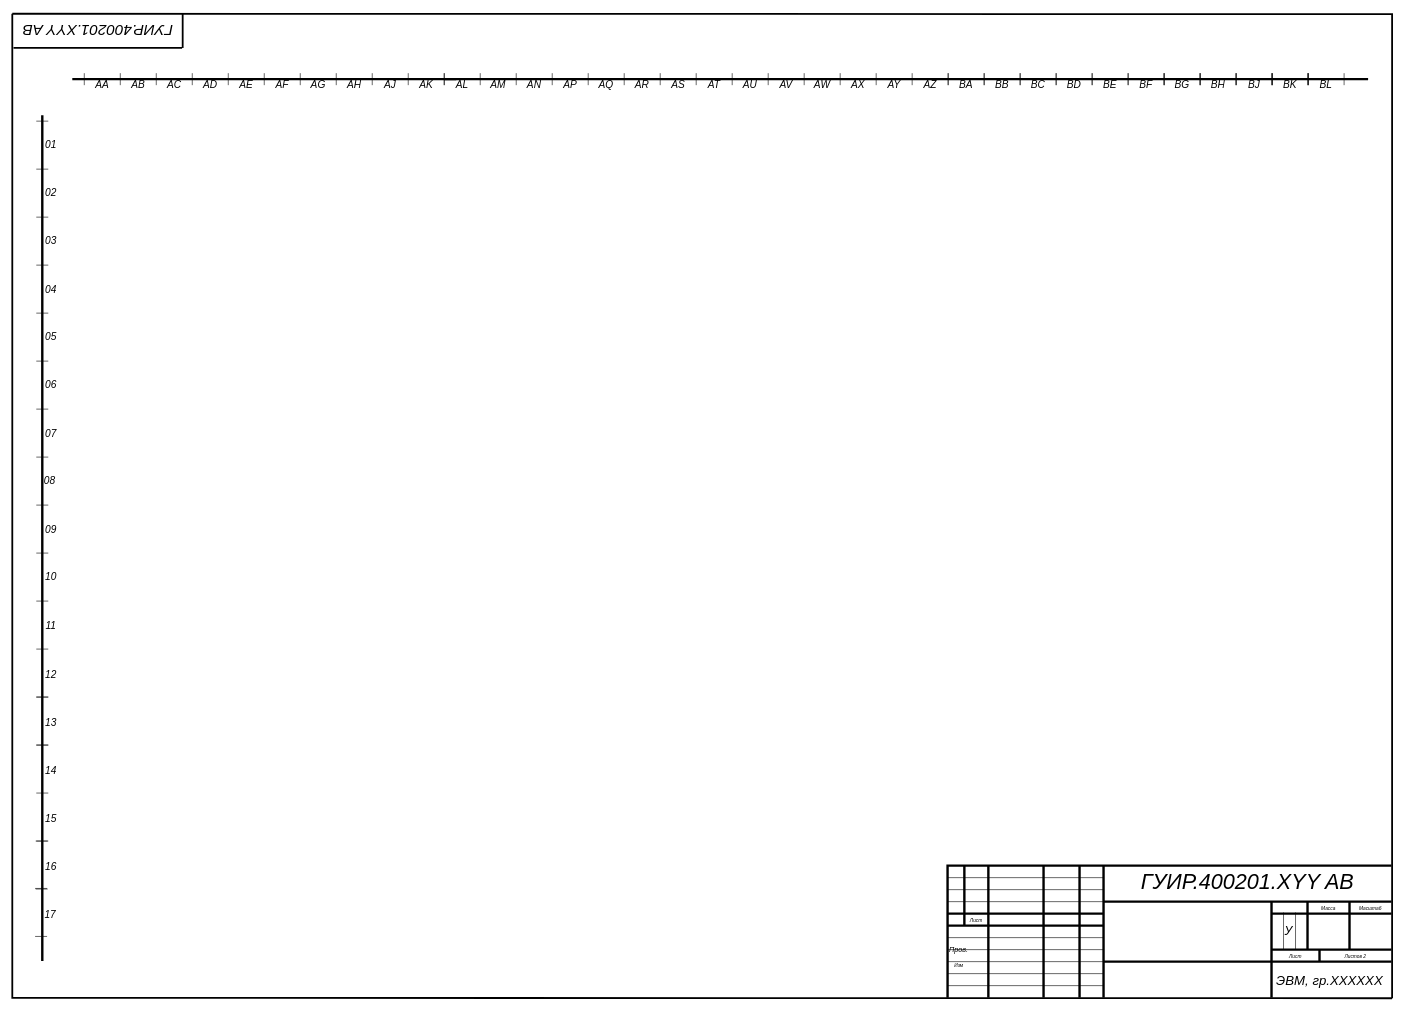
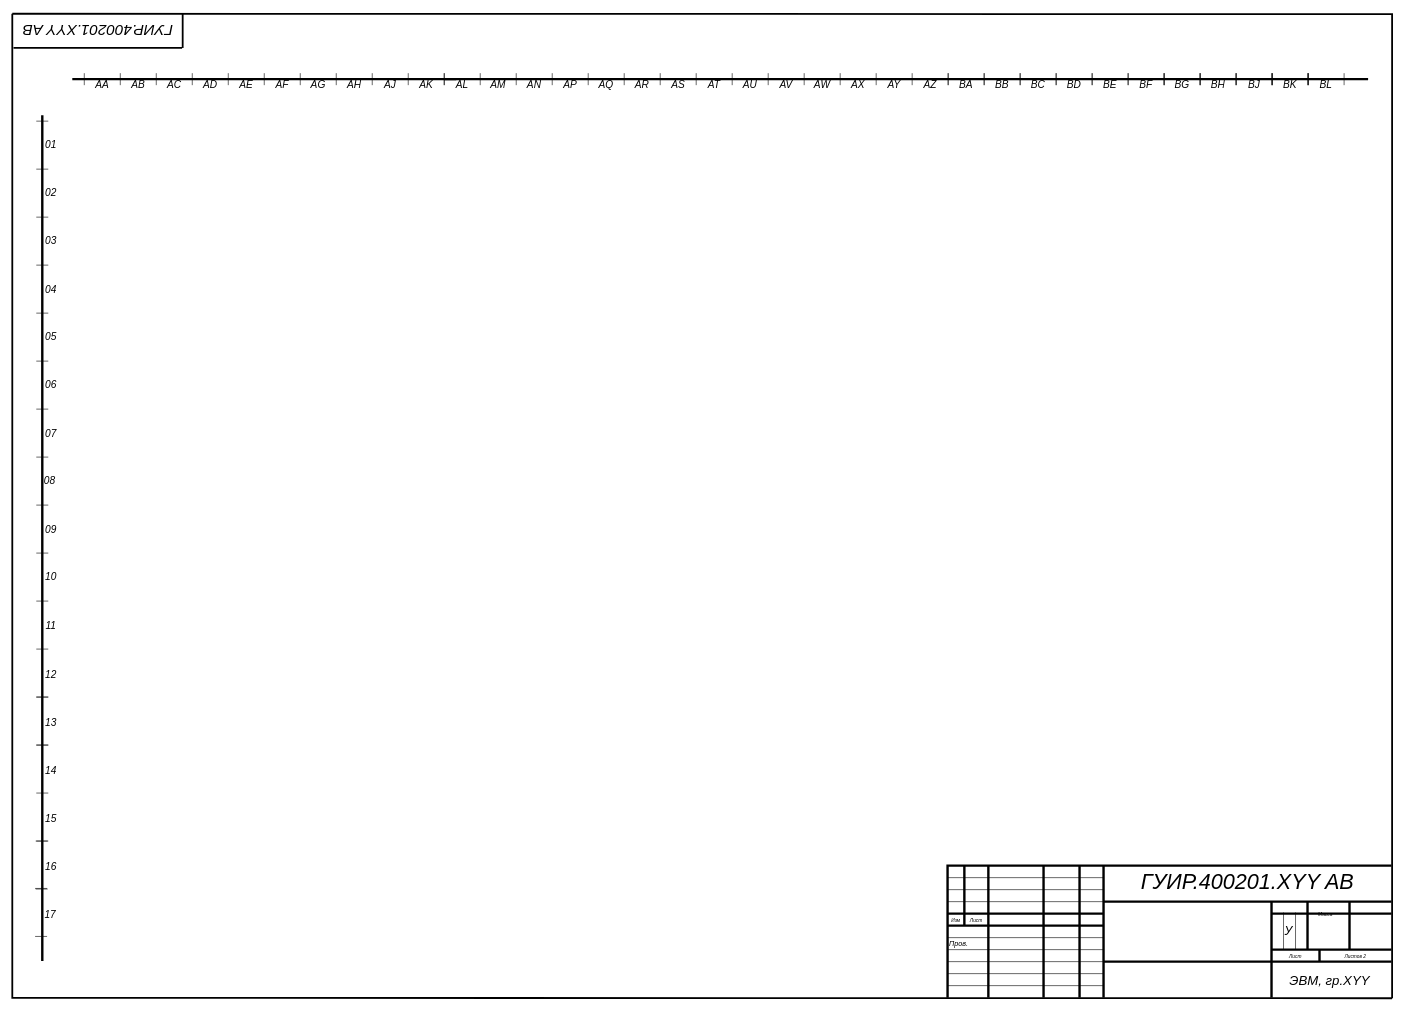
node "Масса": moved (1329, 908) -> (1326, 914)
node "Масштаб": removed
node ".Пров": moved (968, 950) -> (968, 944)
node "Изм": moved (959, 965) -> (956, 920)
node "ЭВМ, гр.XXXXXX": label "ЭВМ, гр.XXXXXX" -> "ЭВМ, гр.XYY"
